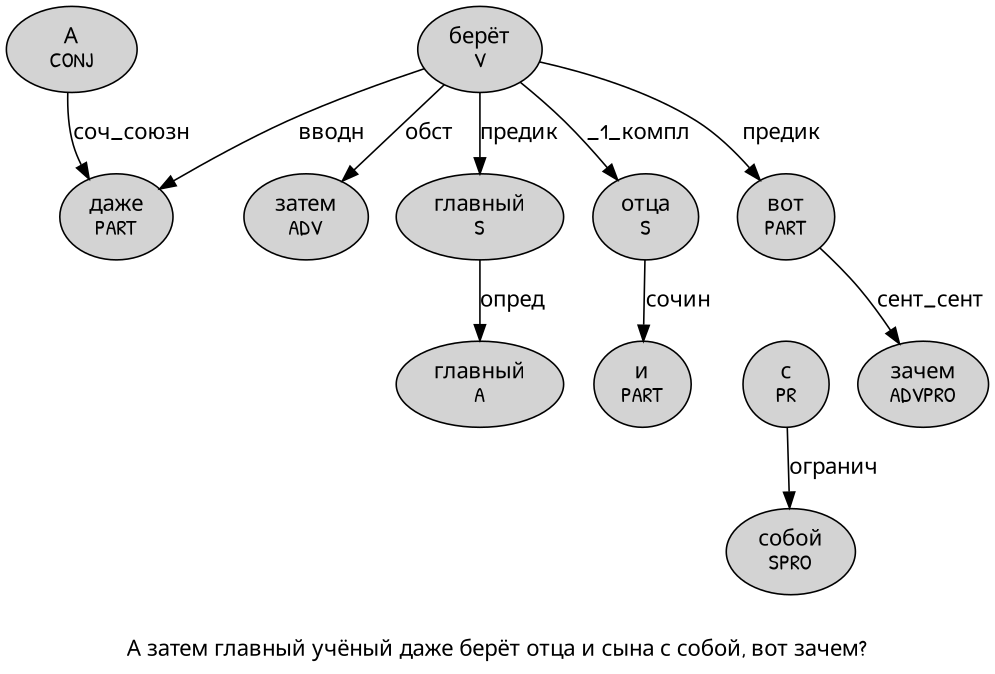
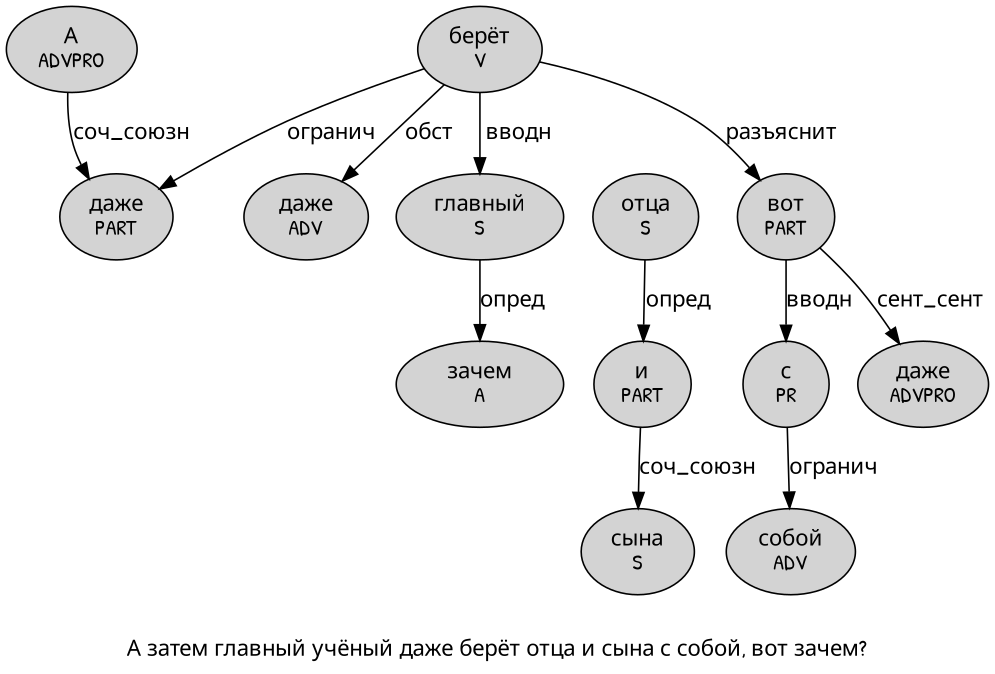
node "А CONJ": label "А CONJ" -> "А ADVPRO"
edge "берёт V" -> "отца S": removed, label "_1_компл"
edge "берёт V" -> "даже PART": label "вводн" -> "огранич"
edge "берёт V" -> "главный S": label "предик" -> "вводн"
edge "берёт V" -> "вот PART": label "предик" -> "разъяснит"
node "затем ADV": label "затем ADV" -> "даже ADV"
edge "вот PART" -> "с PR": added, label "вводн"
edge "отца S" -> "и PART": label "сочин" -> "опред"
node "главный A": label "главный A" -> "зачем A"
node "зачем ADVPRO": label "зачем ADVPRO" -> "даже ADVPRO"
node "сына S": added
node "собой SPRO": label "собой SPRO" -> "собой ADV"
